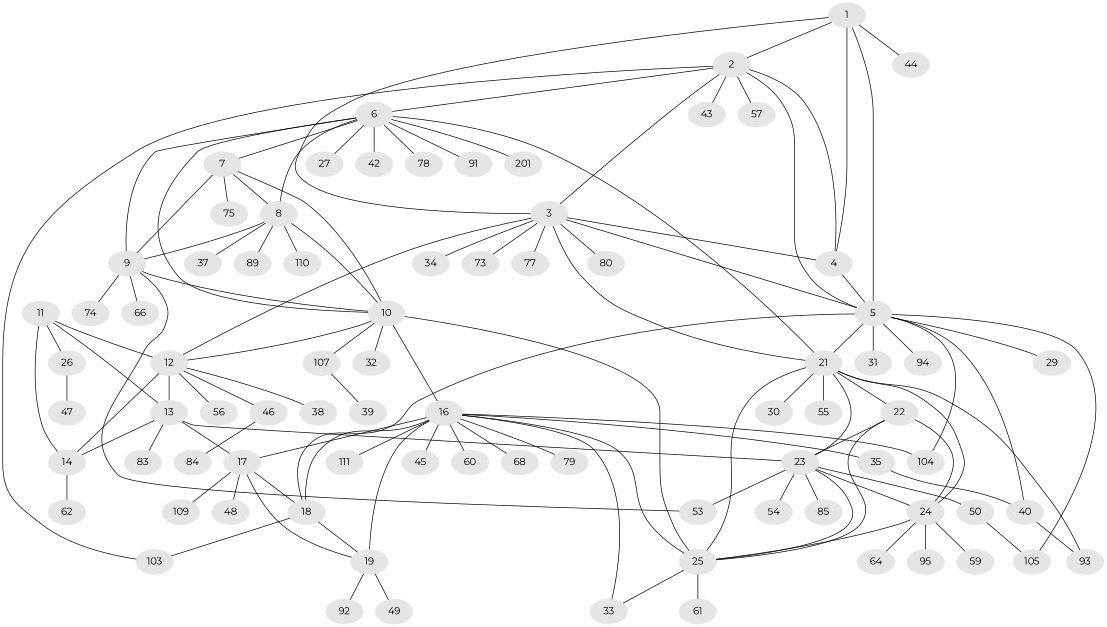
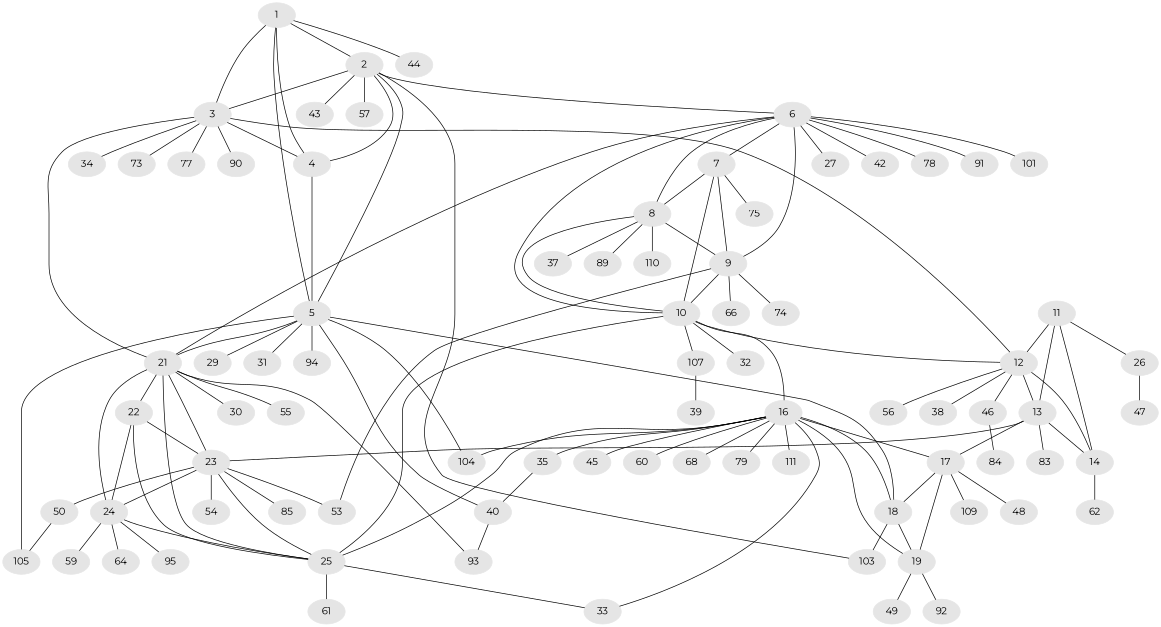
node "201": label "201" -> "101"
edge "3" -- "5": removed
node "80": label "80" -> "90"
